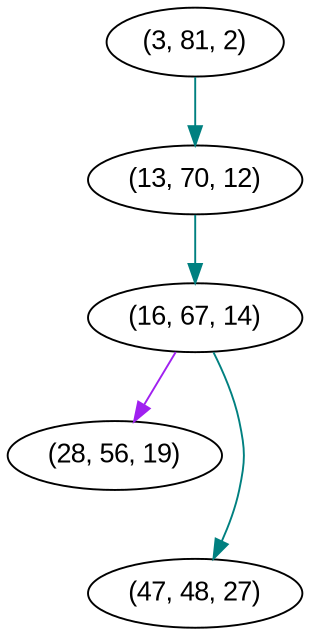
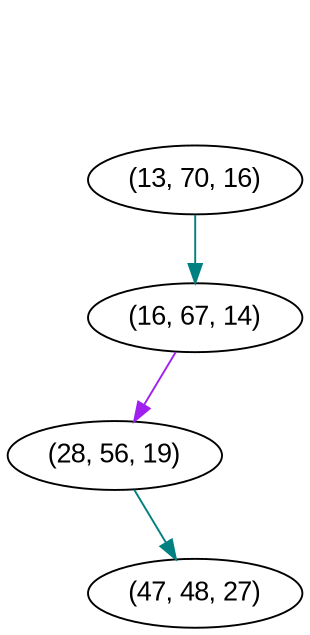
node "(3, 81, 2)": removed
node "(13, 70, 12)": label "(13, 70, 12)" -> "(13, 70, 16)"
edge "(16, 67, 14)" -> "(47, 48, 27)": now "(28, 56, 19)" -> "(47, 48, 27)"
